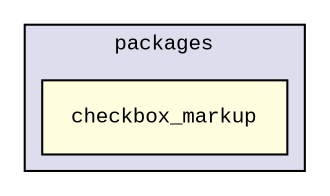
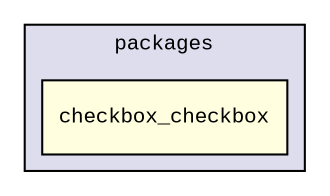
node "checkbox_markup": label "checkbox_markup" -> "checkbox_checkbox"
